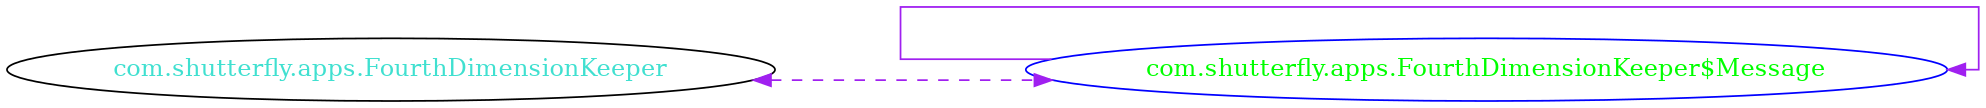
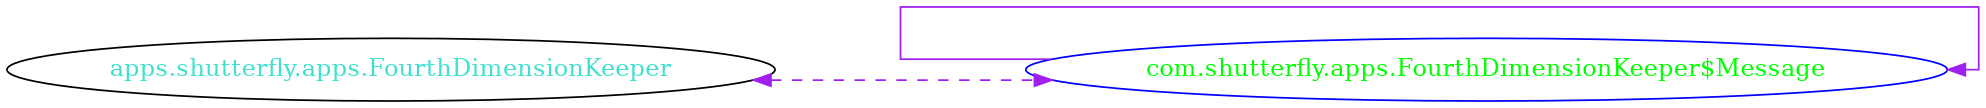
node "com.shutterfly.apps.FourthDimensionKeeper": label "com.shutterfly.apps.FourthDimensionKeeper" -> "apps.shutterfly.apps.FourthDimensionKeeper"
